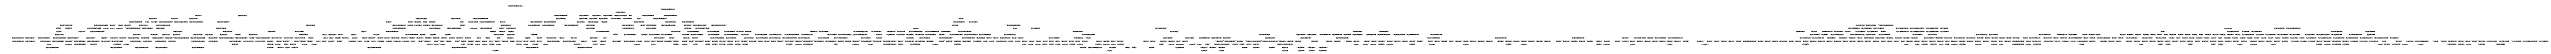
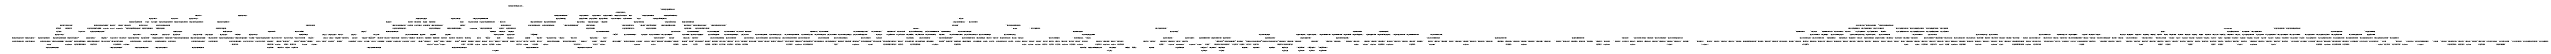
node "TTYP-SUID_TT_NODE_CUA_ROLES": added
